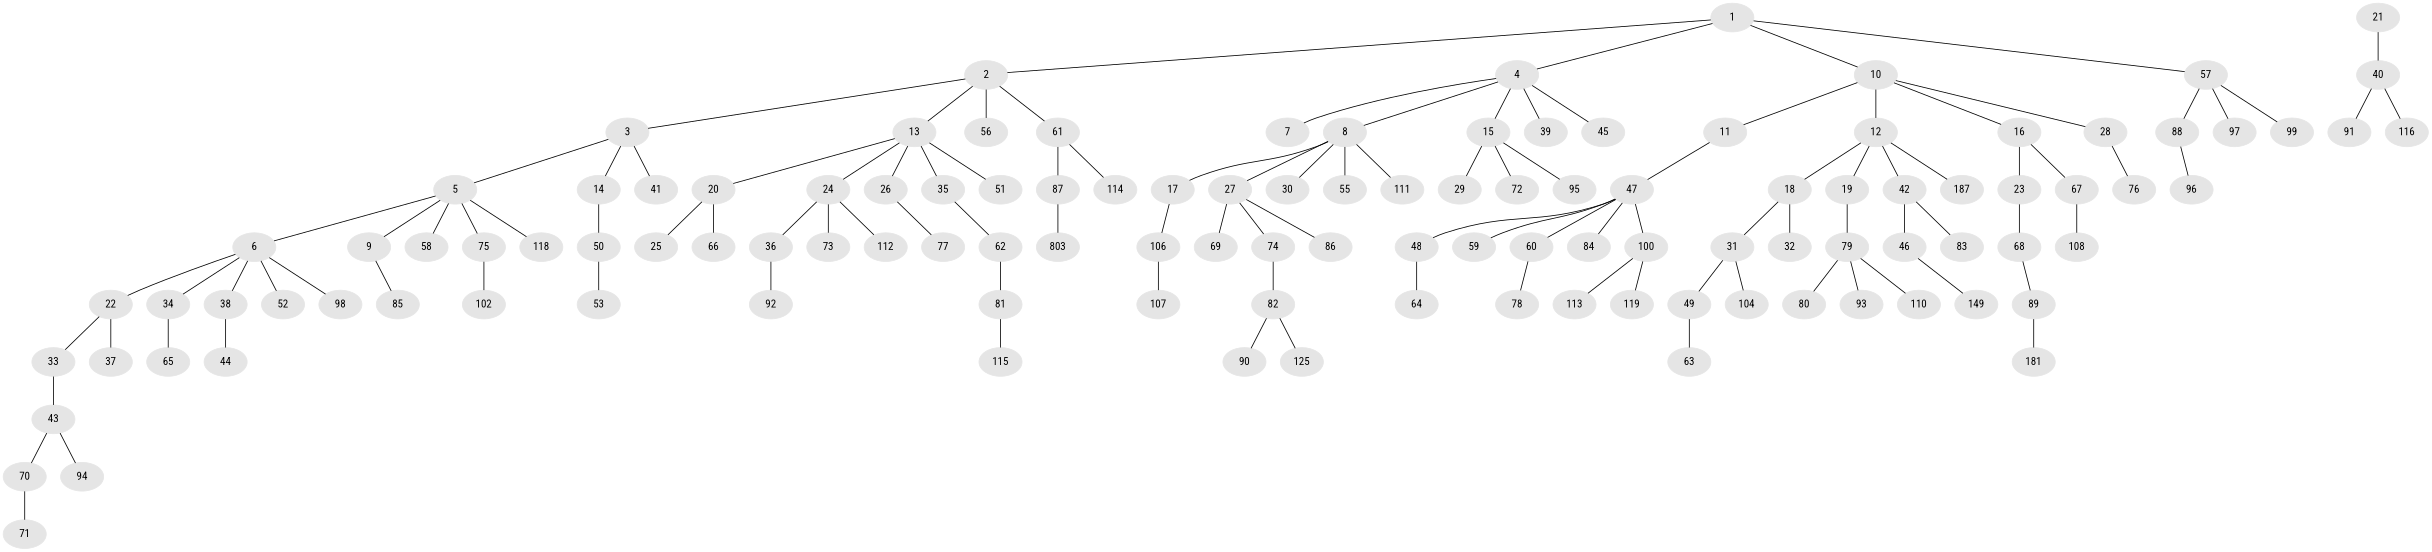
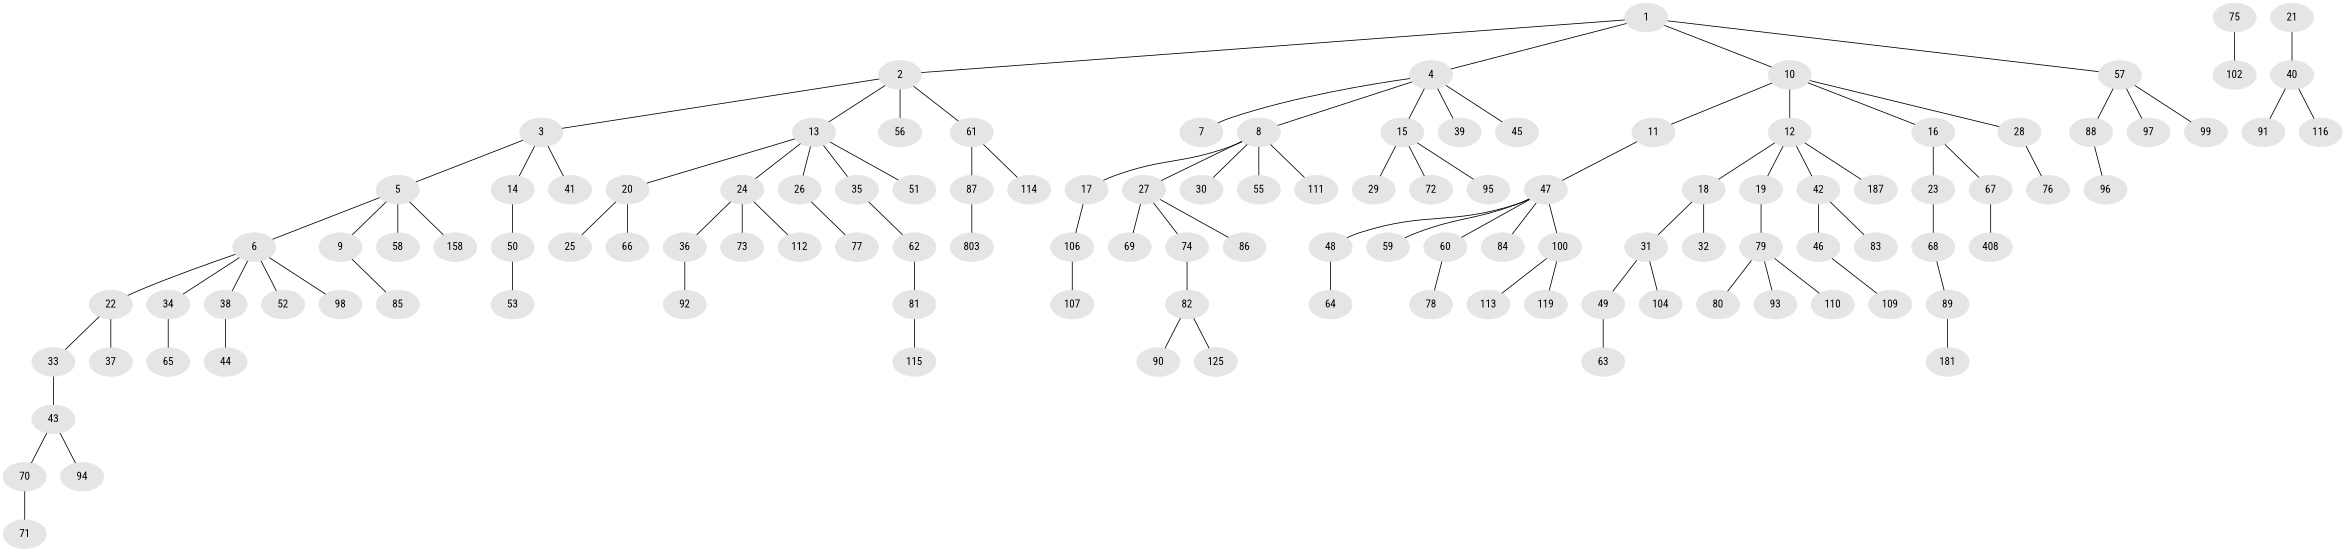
edge "5" -- "75": removed
node "118": label "118" -> "158"
node "108": label "108" -> "408"
node "149": label "149" -> "109"
